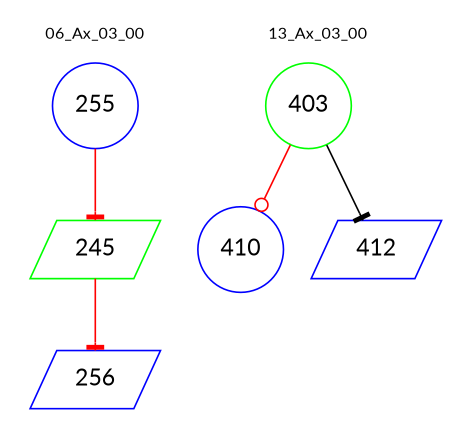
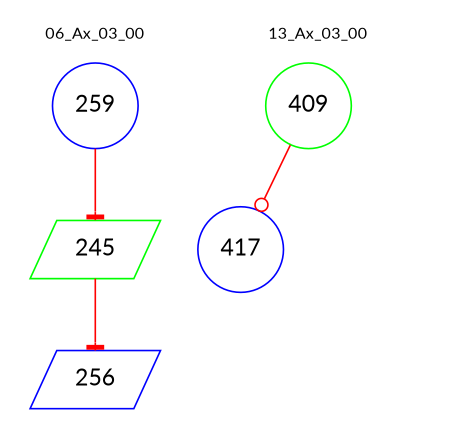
node "255": label "255" -> "259"
node "403": label "403" -> "409"
node "410": label "410" -> "417"
node "412": removed
